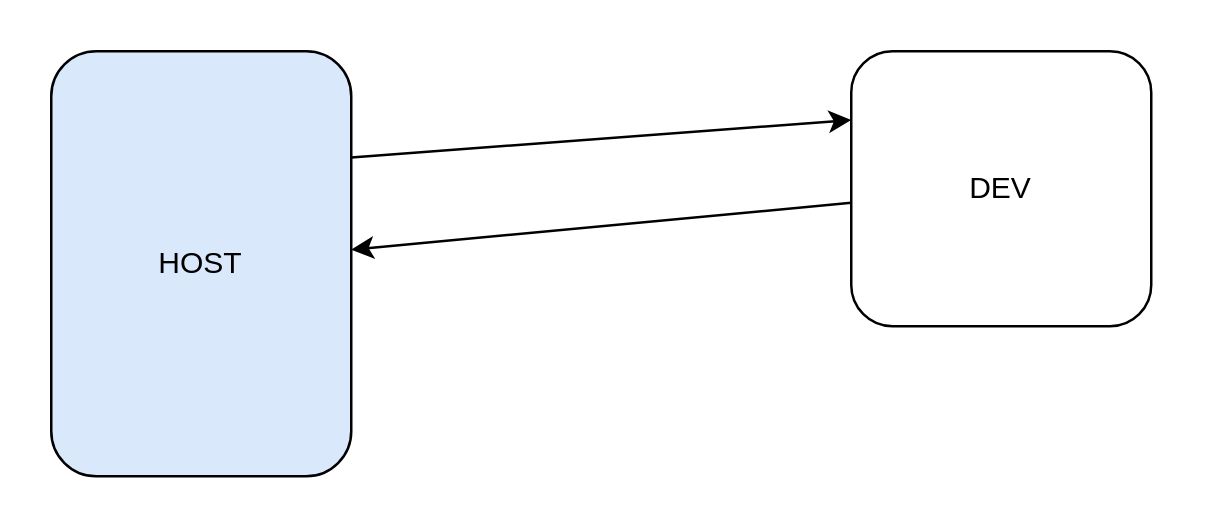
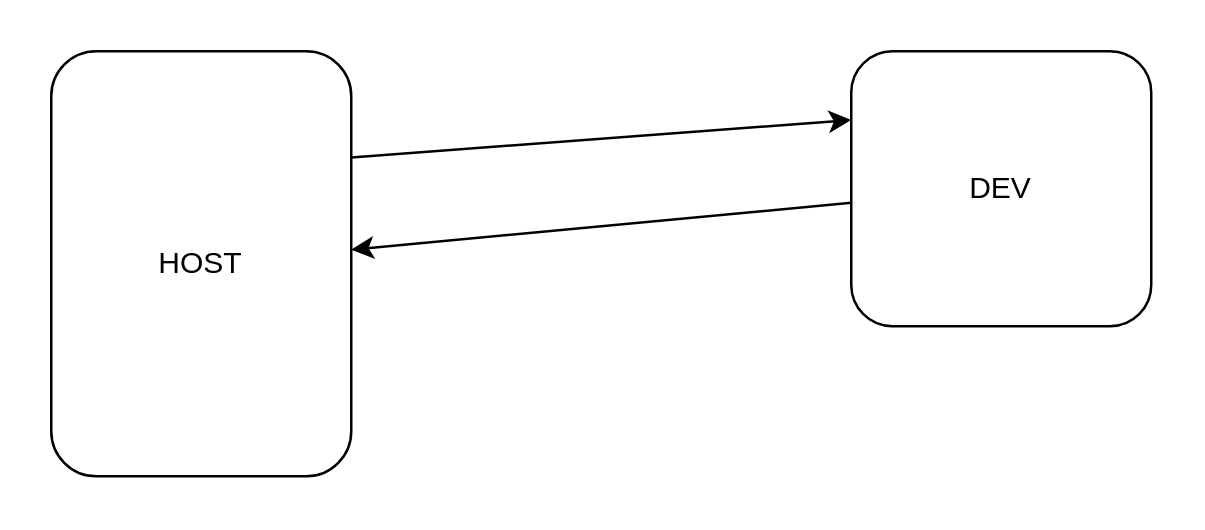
node "HOST": fillcolor #dae8fc -> #ffffff
